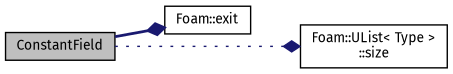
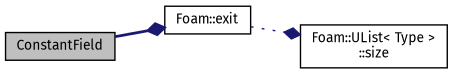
edge "ConstantField" -> "Foam::UList< Type > ::size": now "Foam::exit" -> "Foam::UList< Type > ::size"
